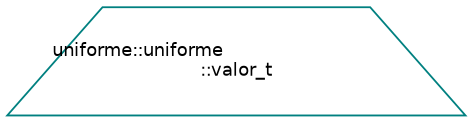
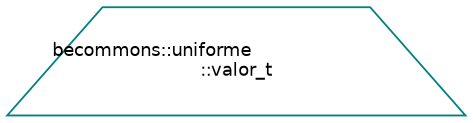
node "uniforme::uniforme ::valor_t": label "uniforme::uniforme ::valor_t" -> "becommons::uniforme ::valor_t"
